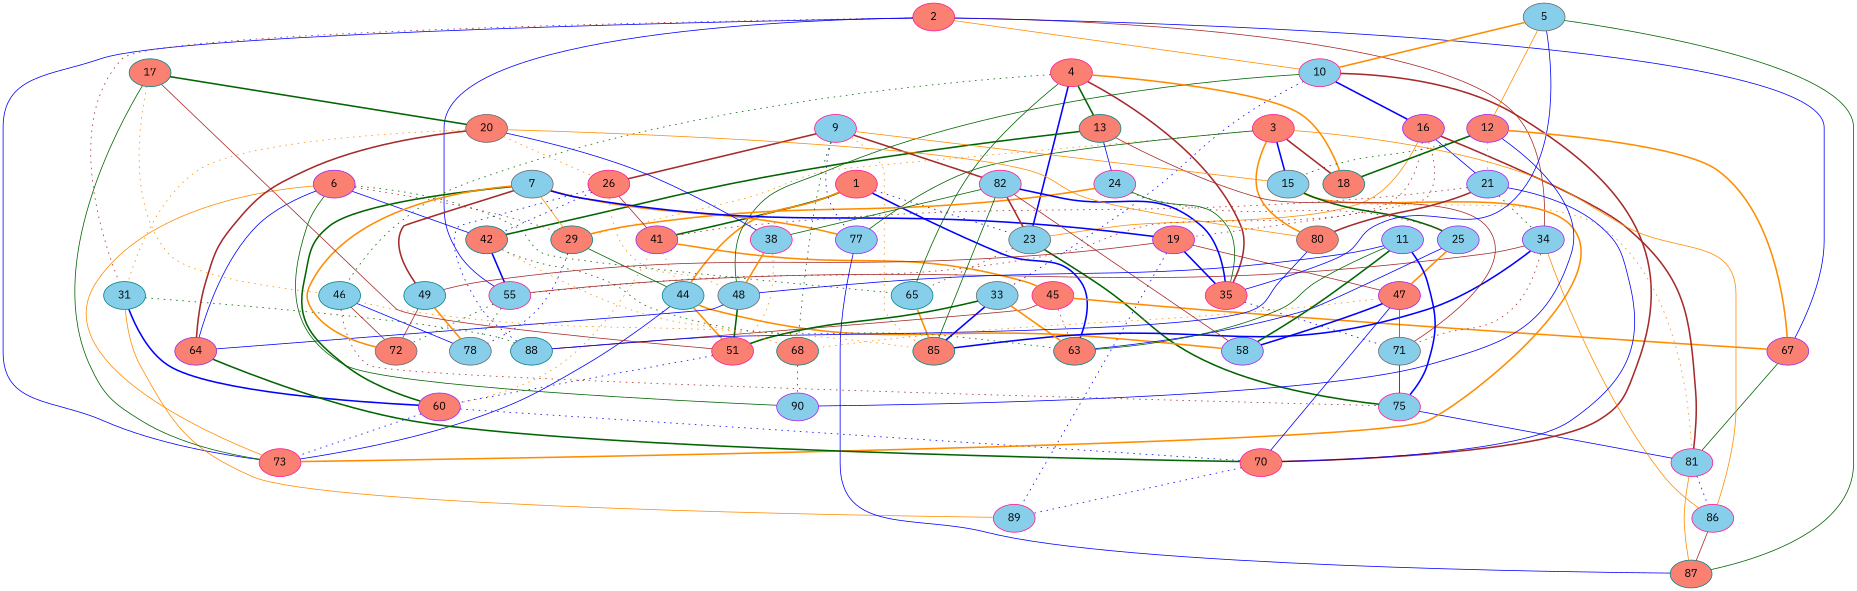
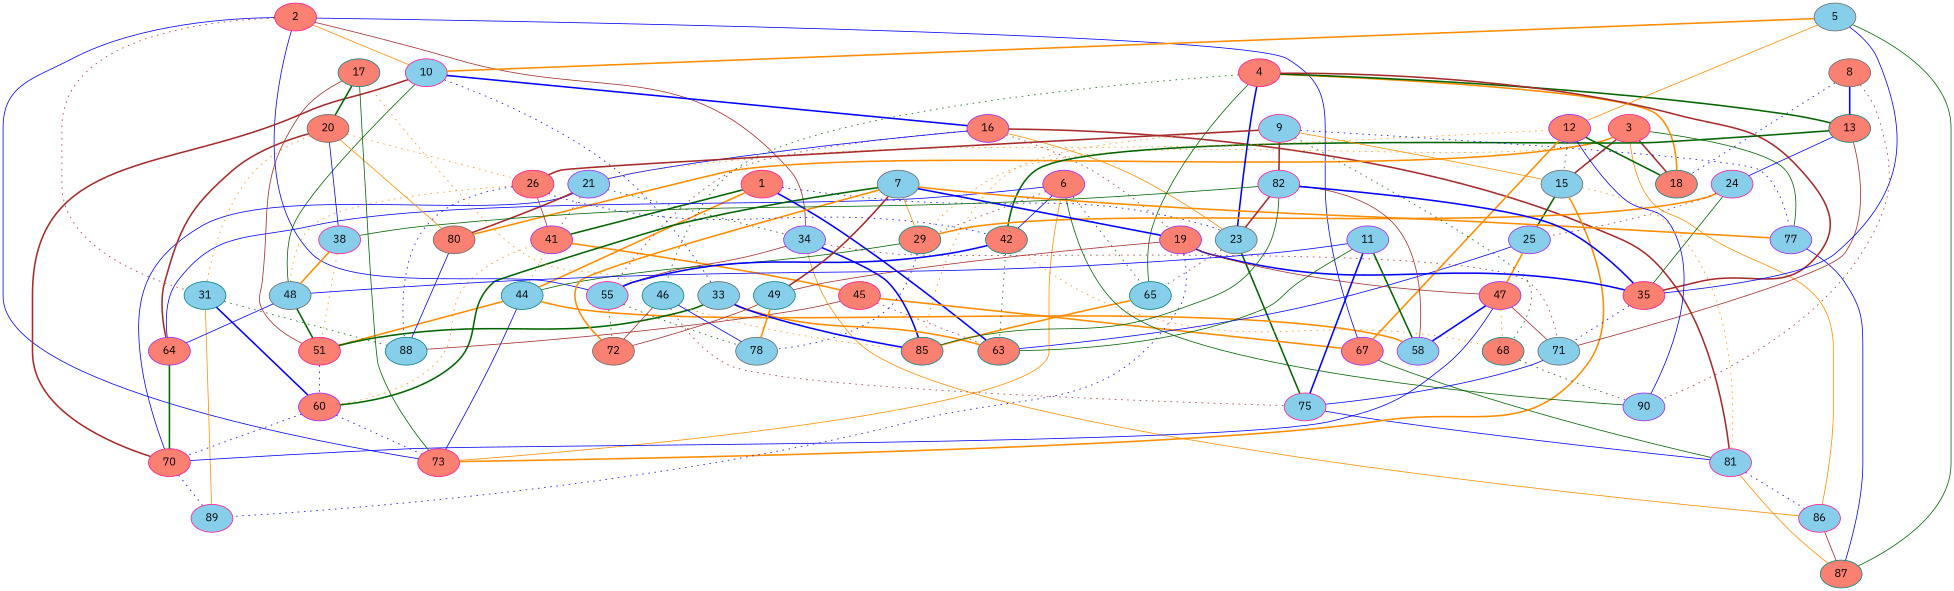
node "8": added
edge "3" -- "15": color blue -> brown
